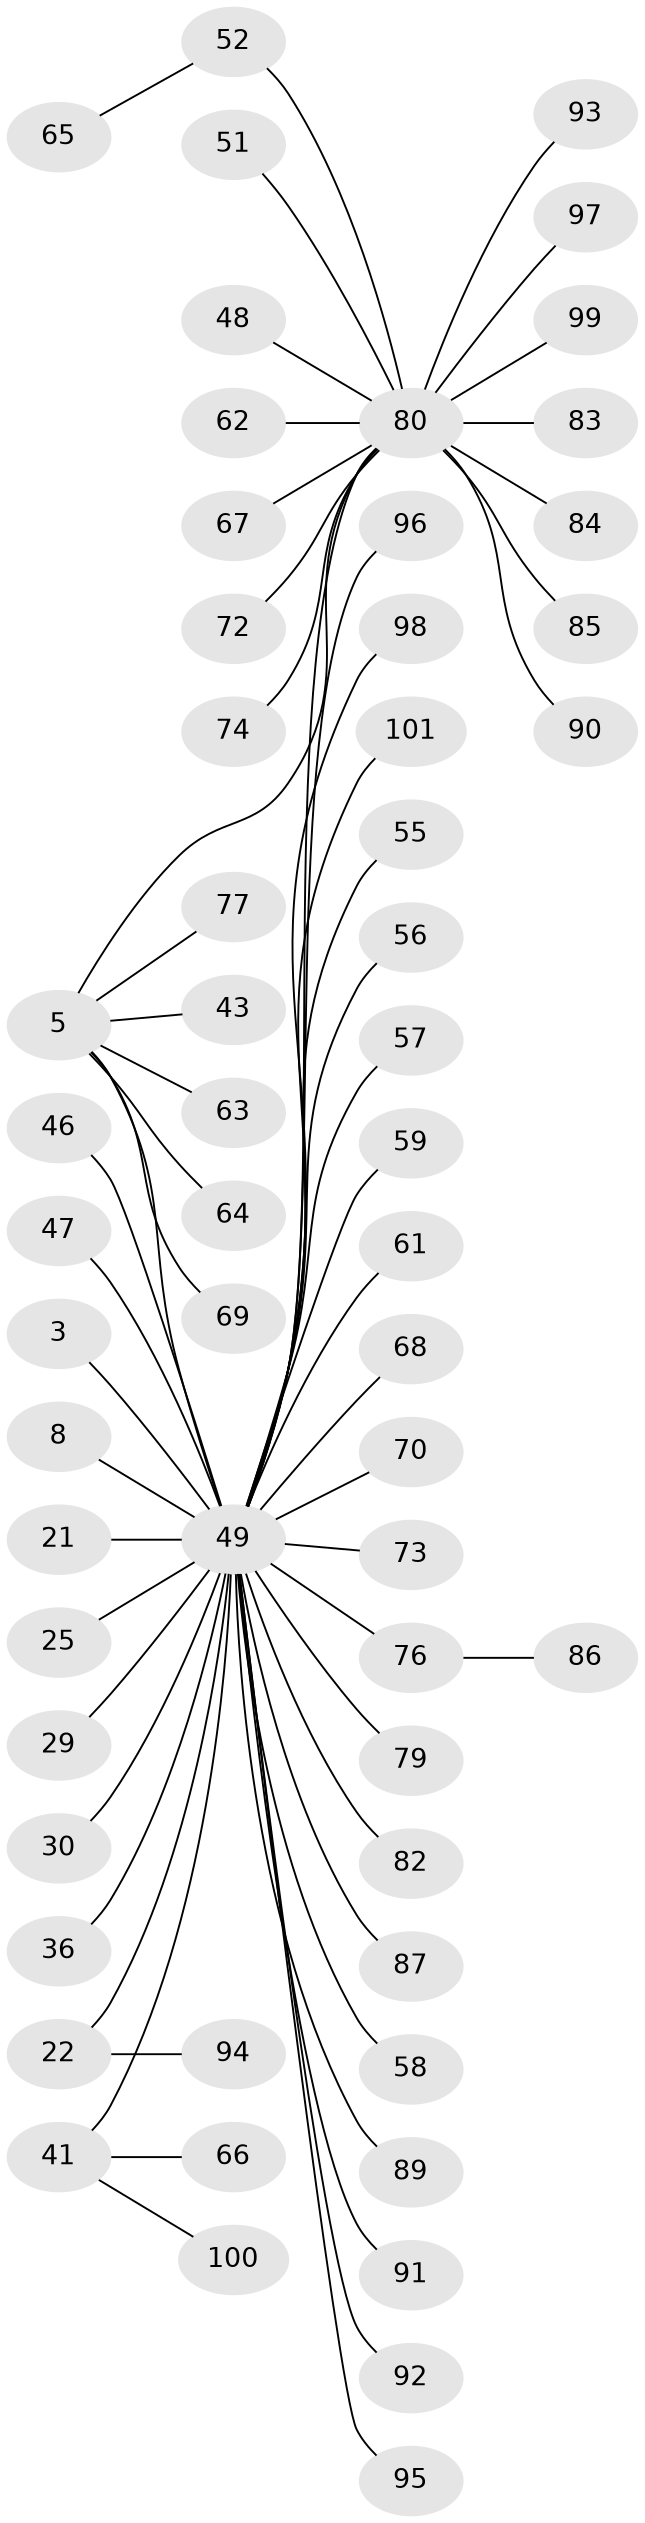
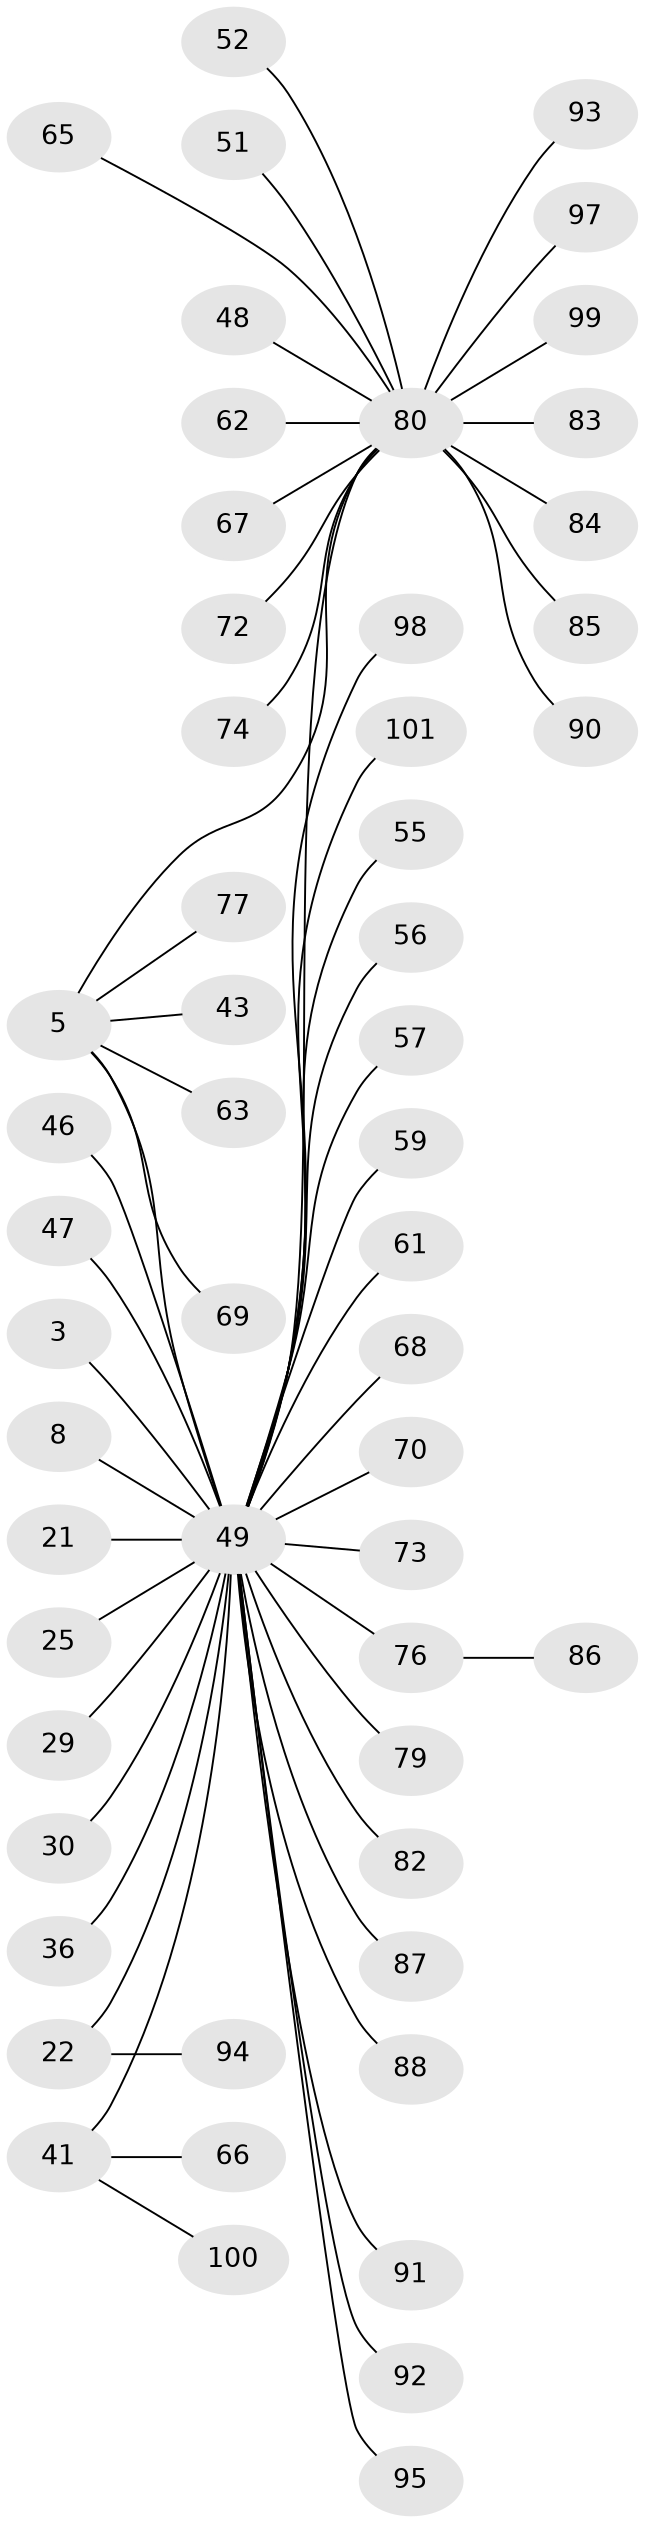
edge "52" -- "65": now "80" -- "65"
node "96": removed
node "64": removed
node "58": label "58" -> "88"
node "89": removed
